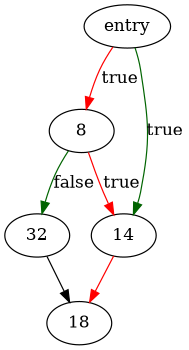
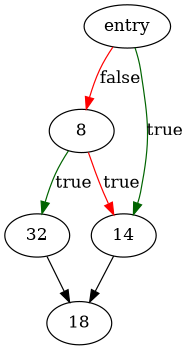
edge "entry" -> "8": label "true" -> "false"
edge "8" -> "32": label "false" -> "true"
edge "14" -> "18": color red -> black
